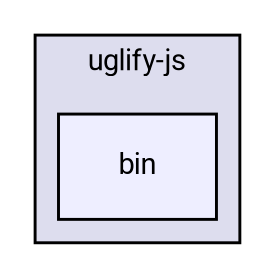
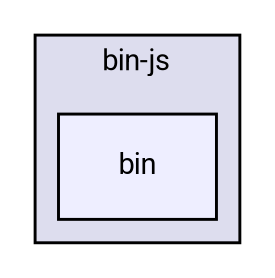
cluster "uglify-js": label "uglify-js" -> "bin-js"
